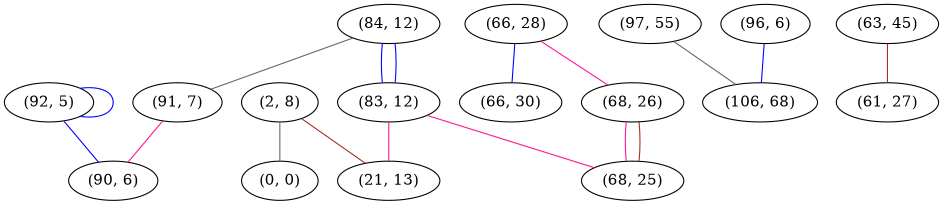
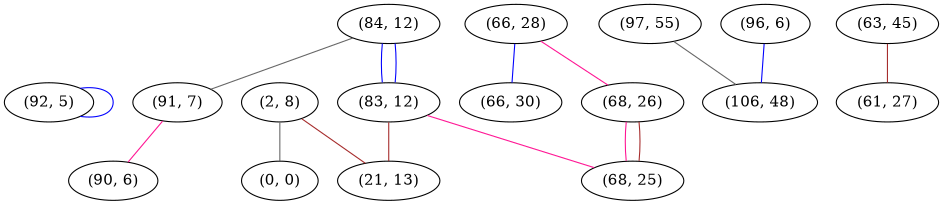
node "(106, 68)": label "(106, 68)" -> "(106, 48)"
edge "(92, 5)" -- "(90, 6)": removed
edge "(83, 12)" -- "(21, 13)": color deeppink -> brown
